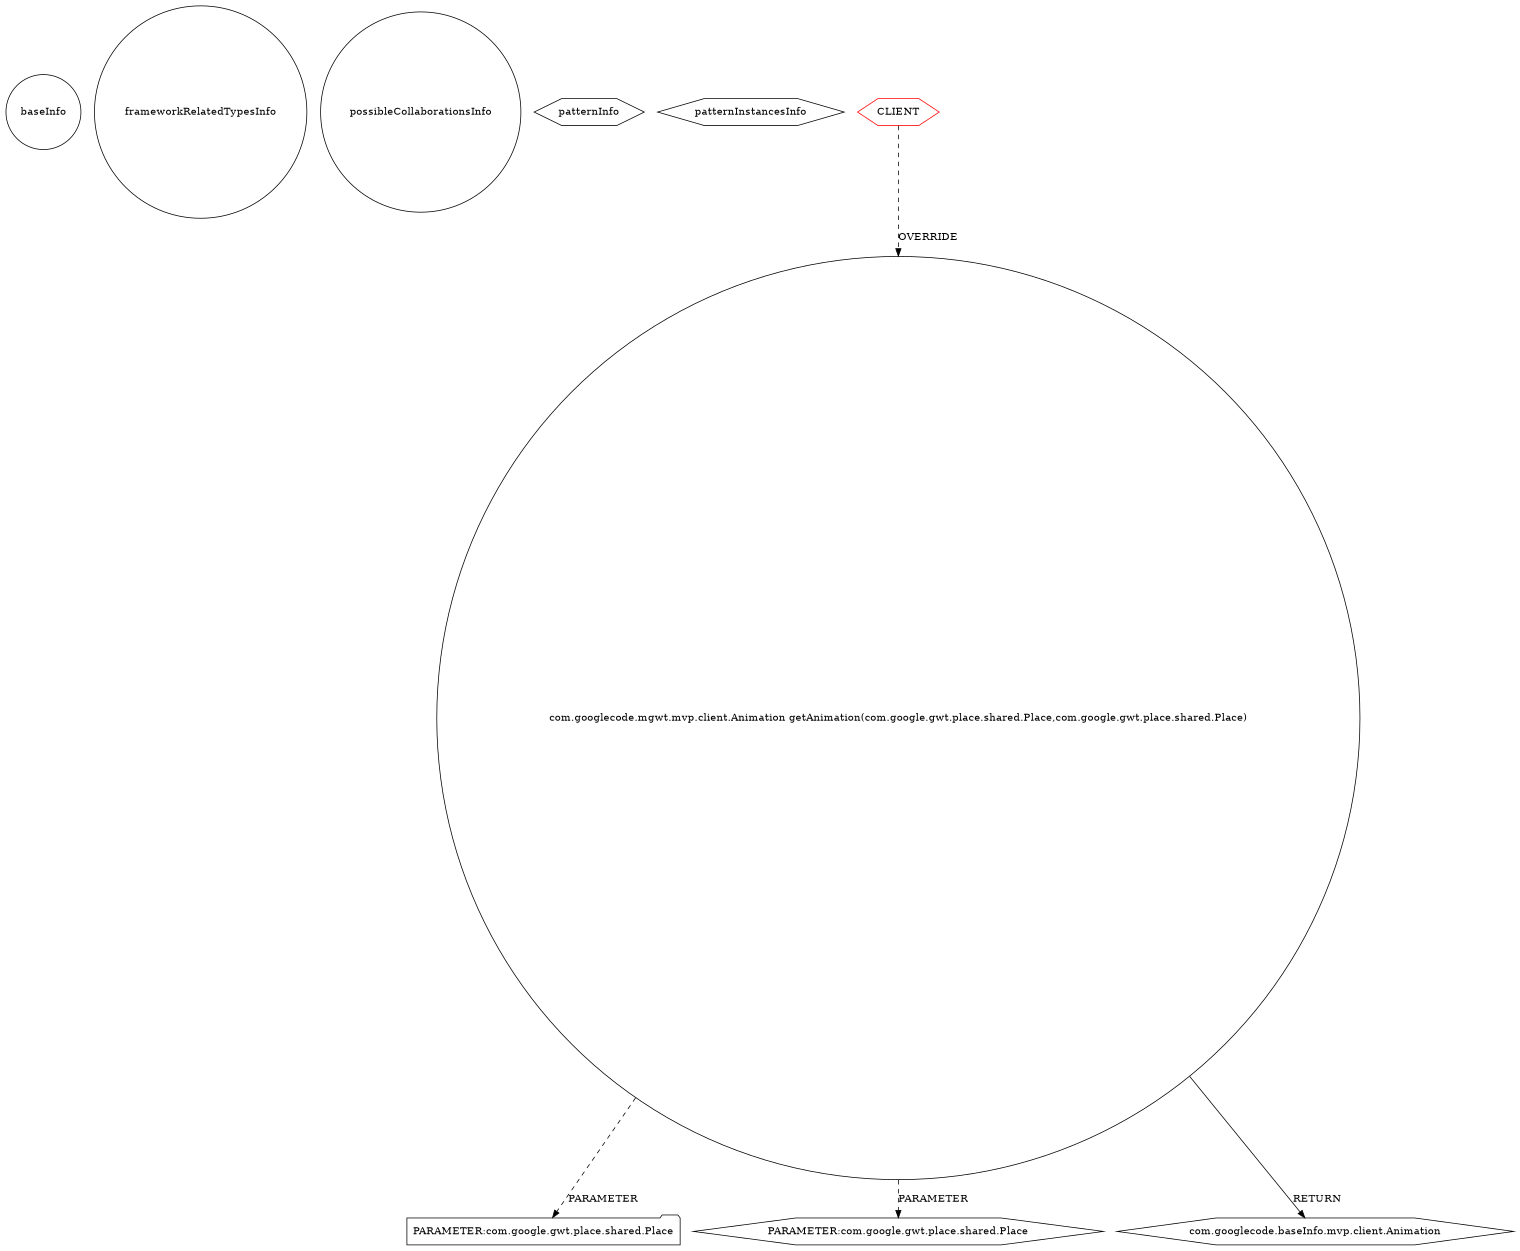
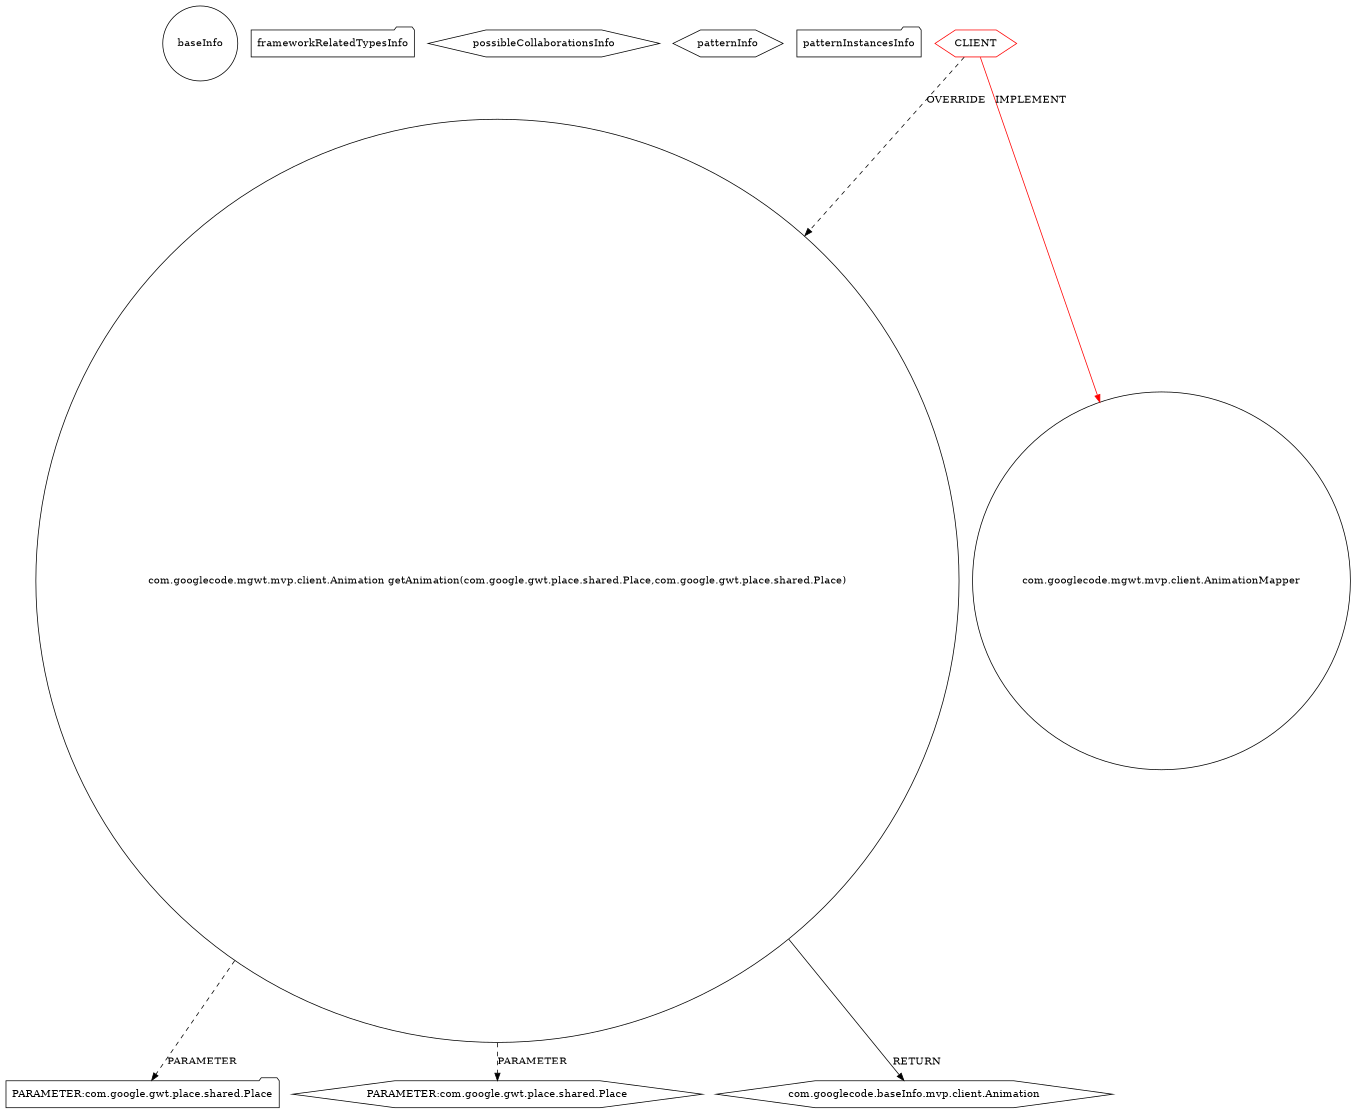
node "frameworkRelatedTypesInfo": shape circle -> folder
node "possibleCollaborationsInfo": shape circle -> hexagon
node "patternInstancesInfo": shape hexagon -> folder
node "com.googlecode.mgwt.mvp.client.AnimationMapper": added
